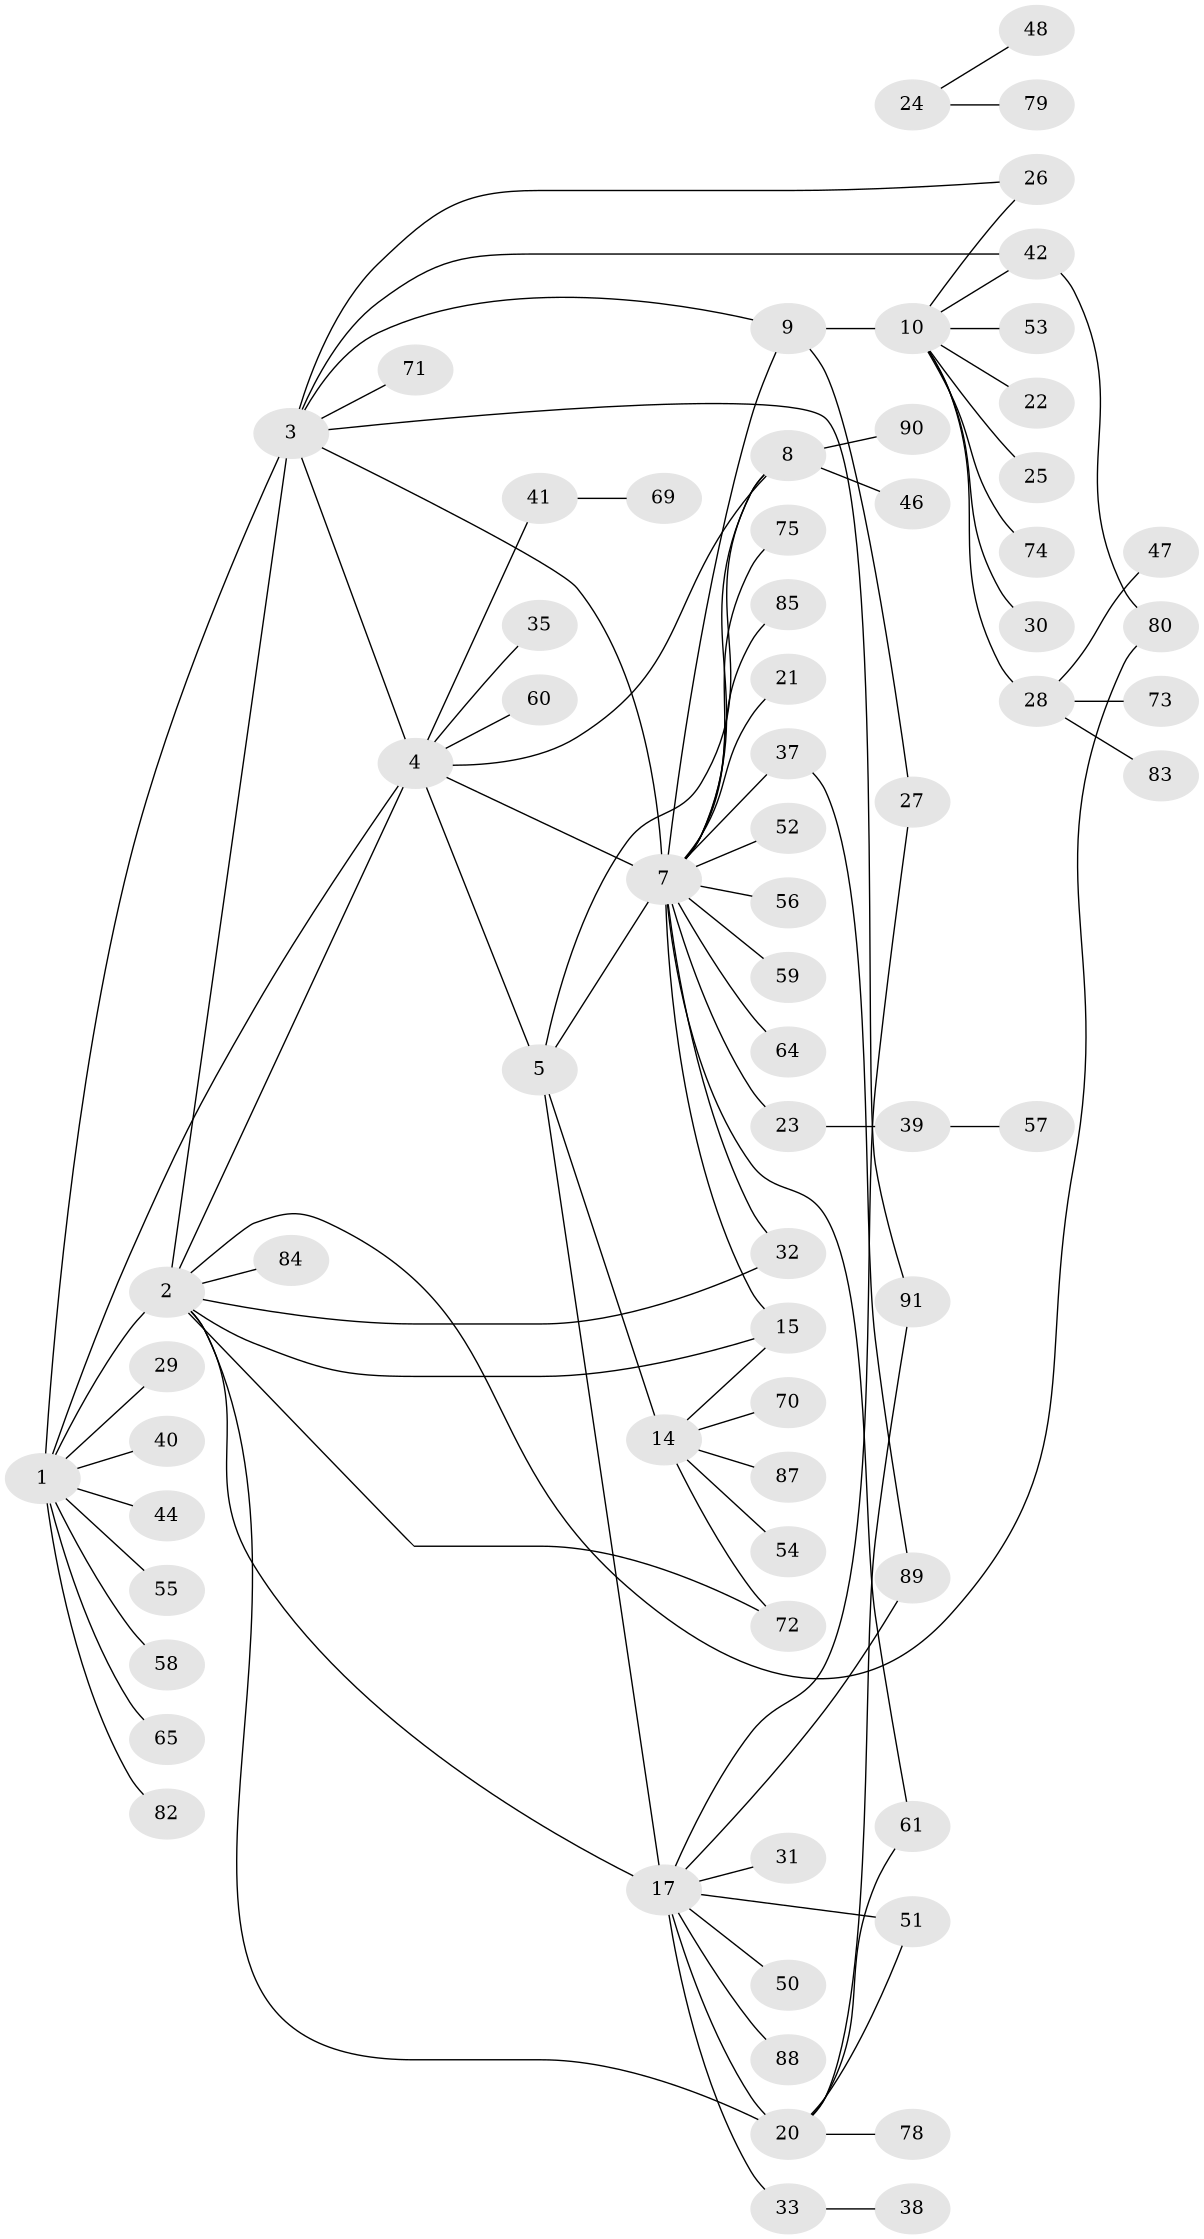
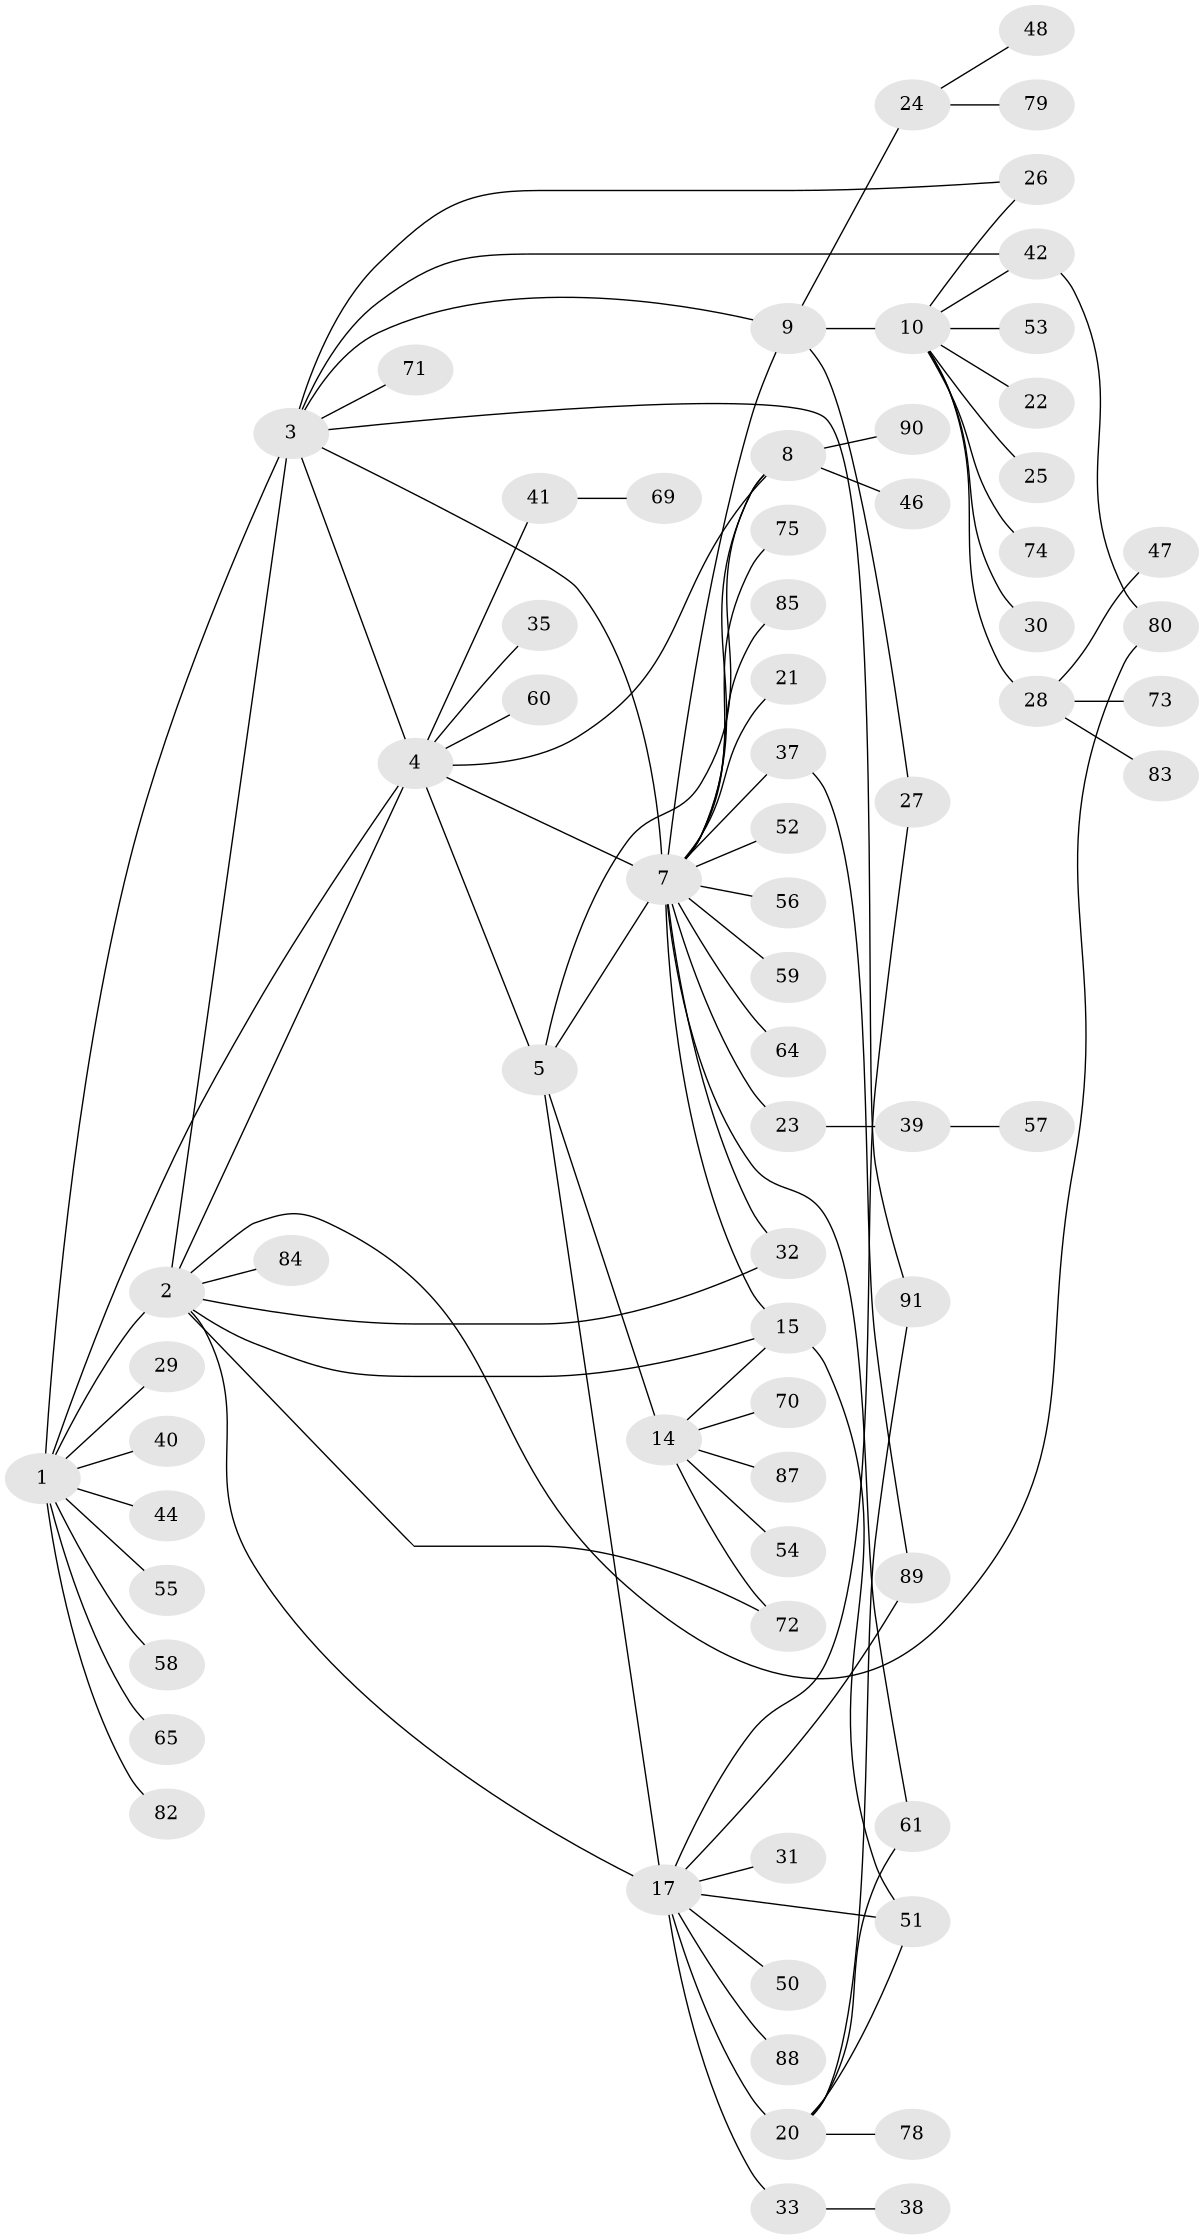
edge "24" -- "9": added
edge "15" -- "51": added
edge "2" -- "20": removed
